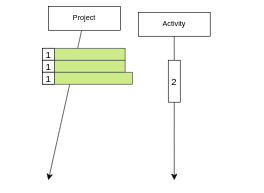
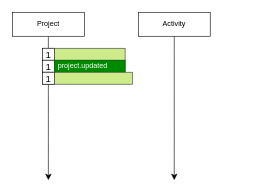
node "Project": moved (84, 18) -> (48, 24)
node "project.updated": added
node "2": removed
